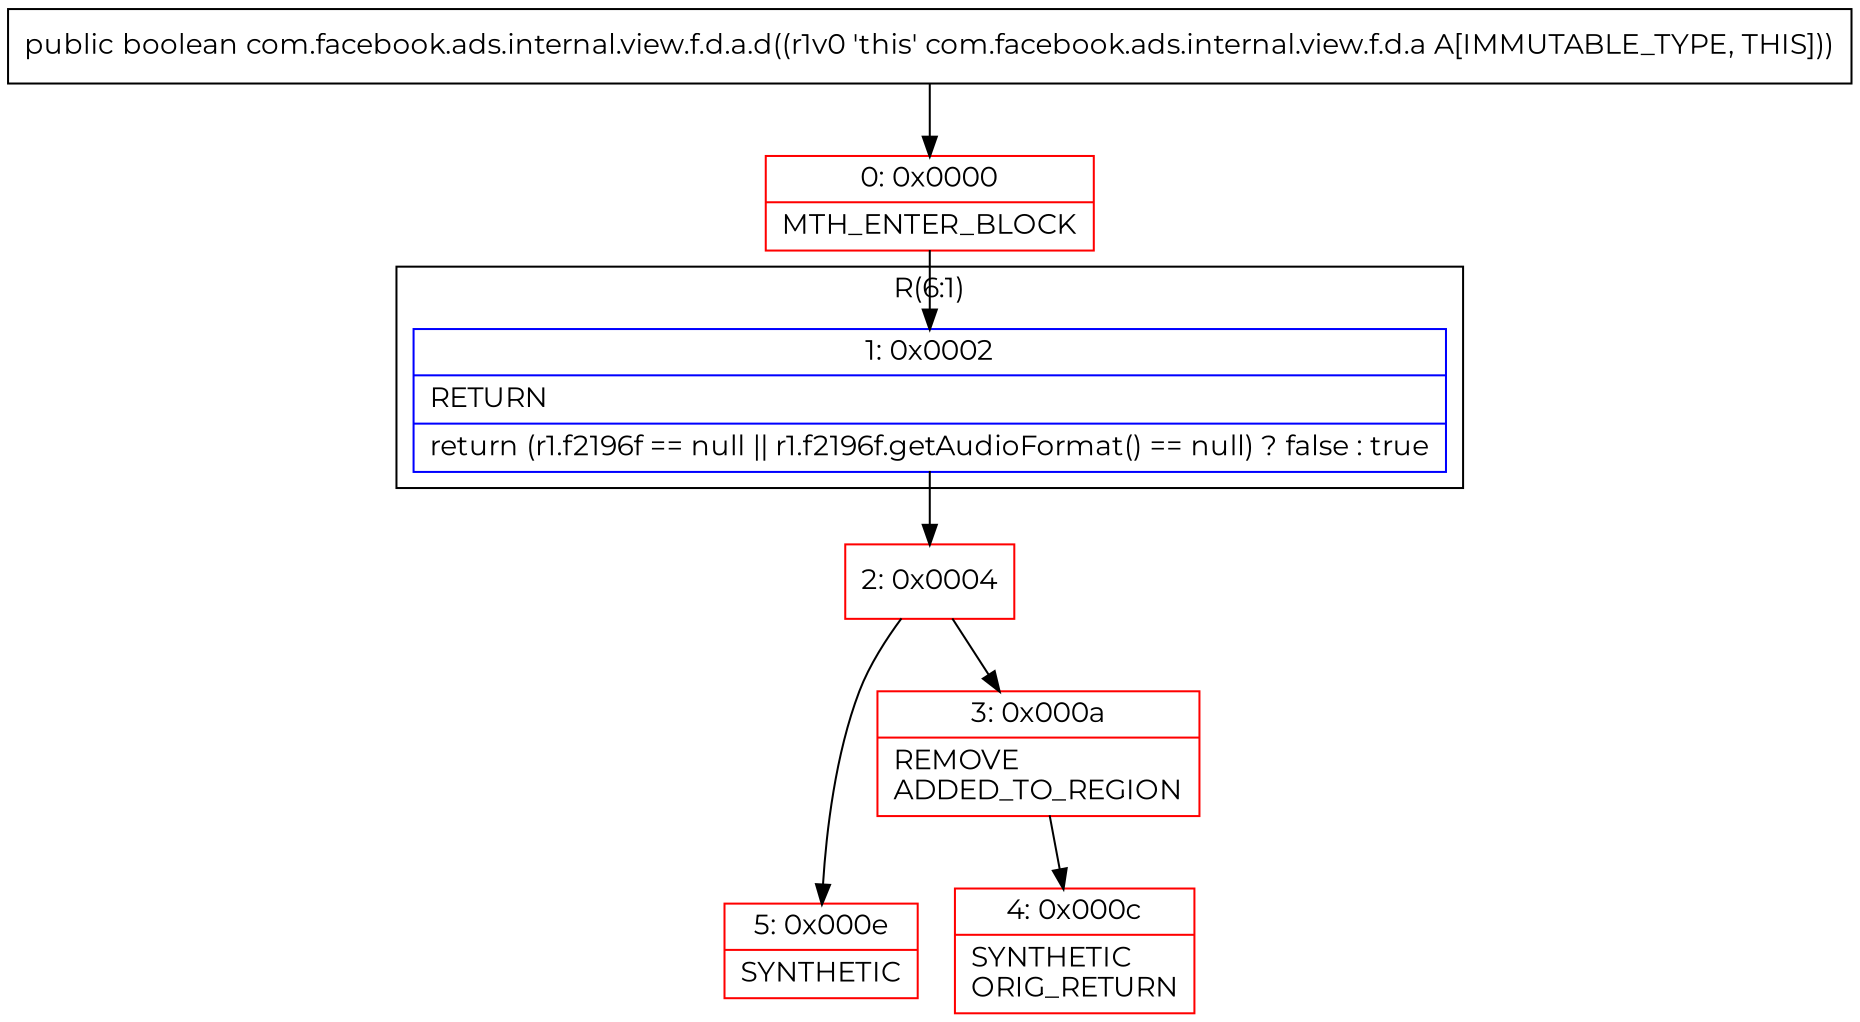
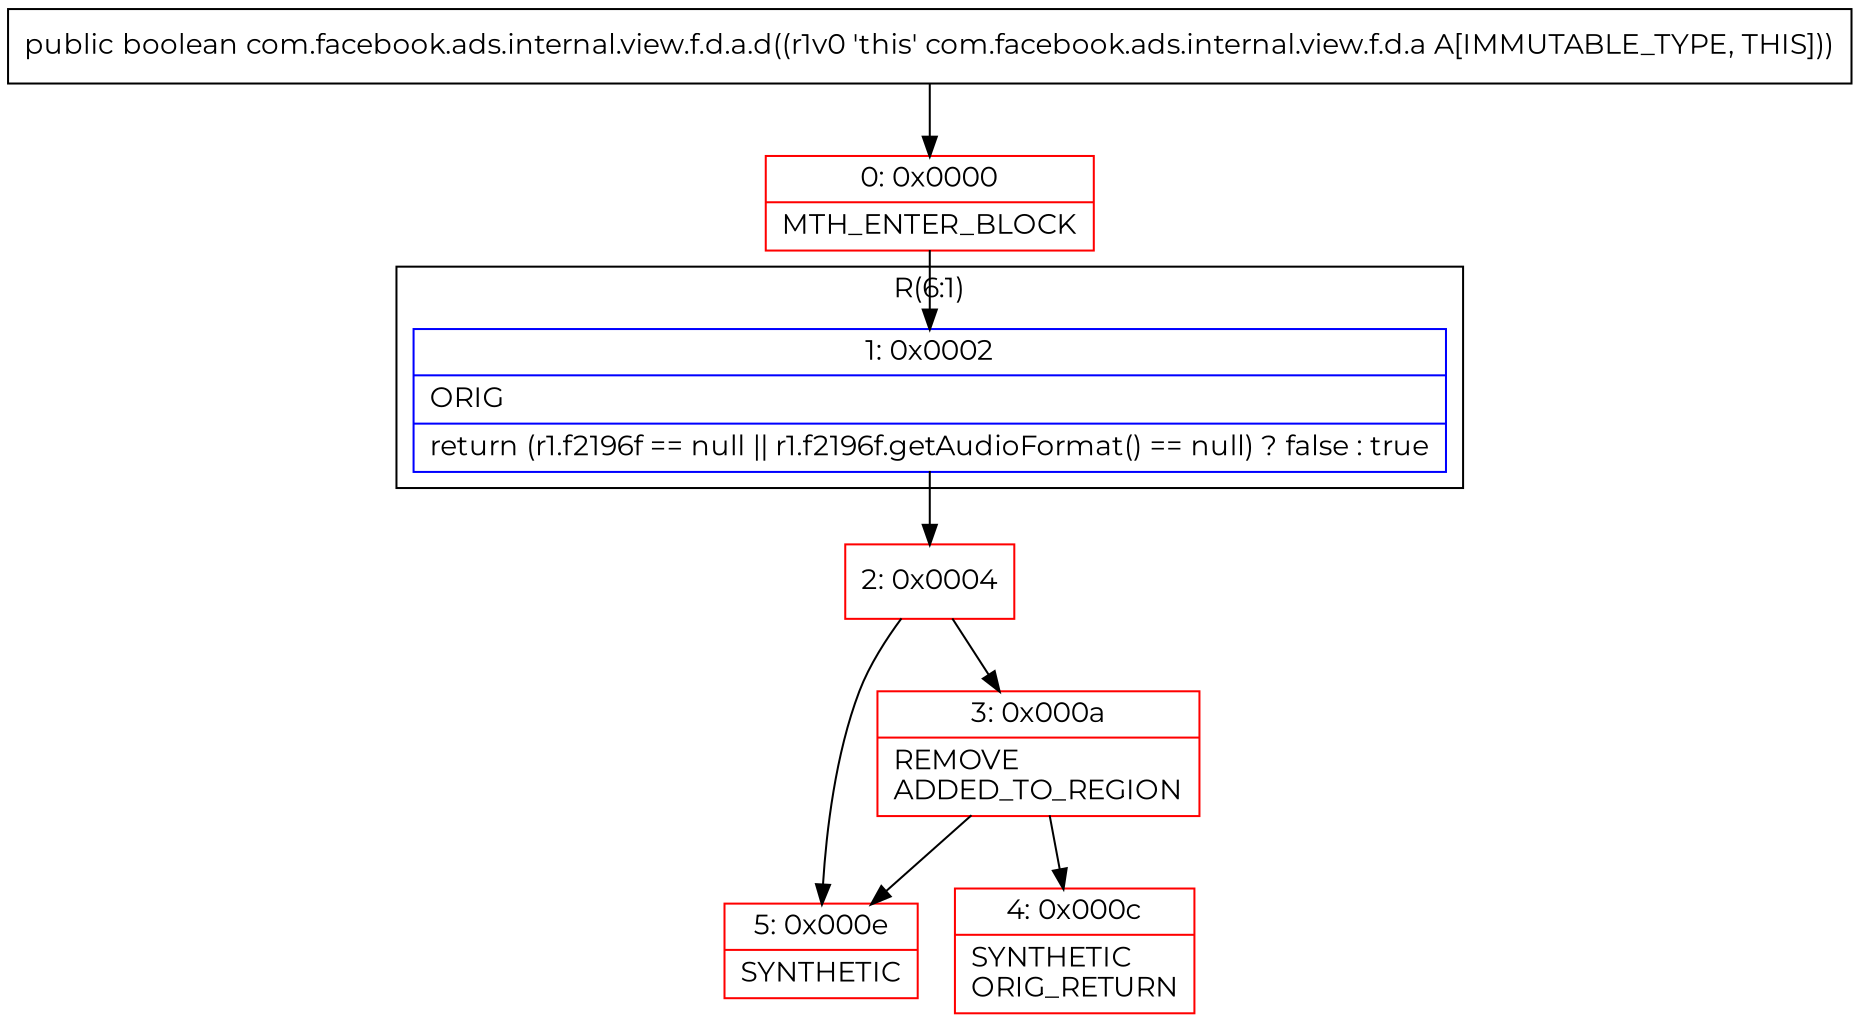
node "1: 0x0002": text "RETURN" -> "ORIG"
edge "3: 0x000a" -> "5: 0x000e": added
